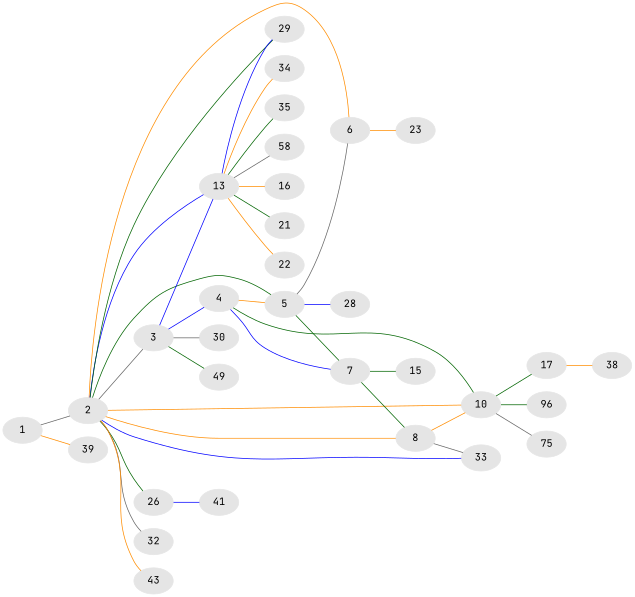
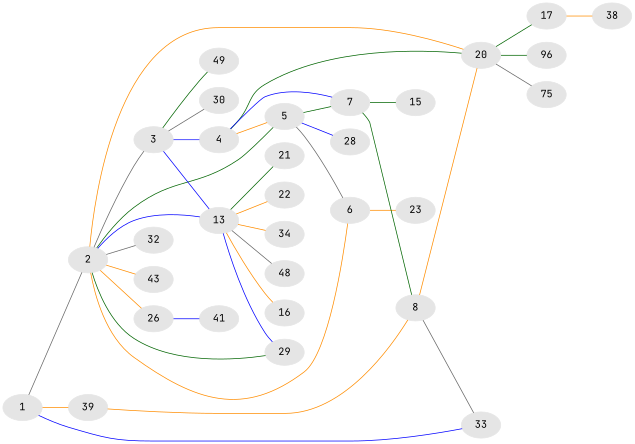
node "35": removed
node "58": label "58" -> "48"
node "10": label "10" -> "20"
edge "2" -- "8": now "39" -- "8"
edge "2" -- "33": now "1" -- "33"
edge "2" -- "26": color darkgreen -> darkorange
